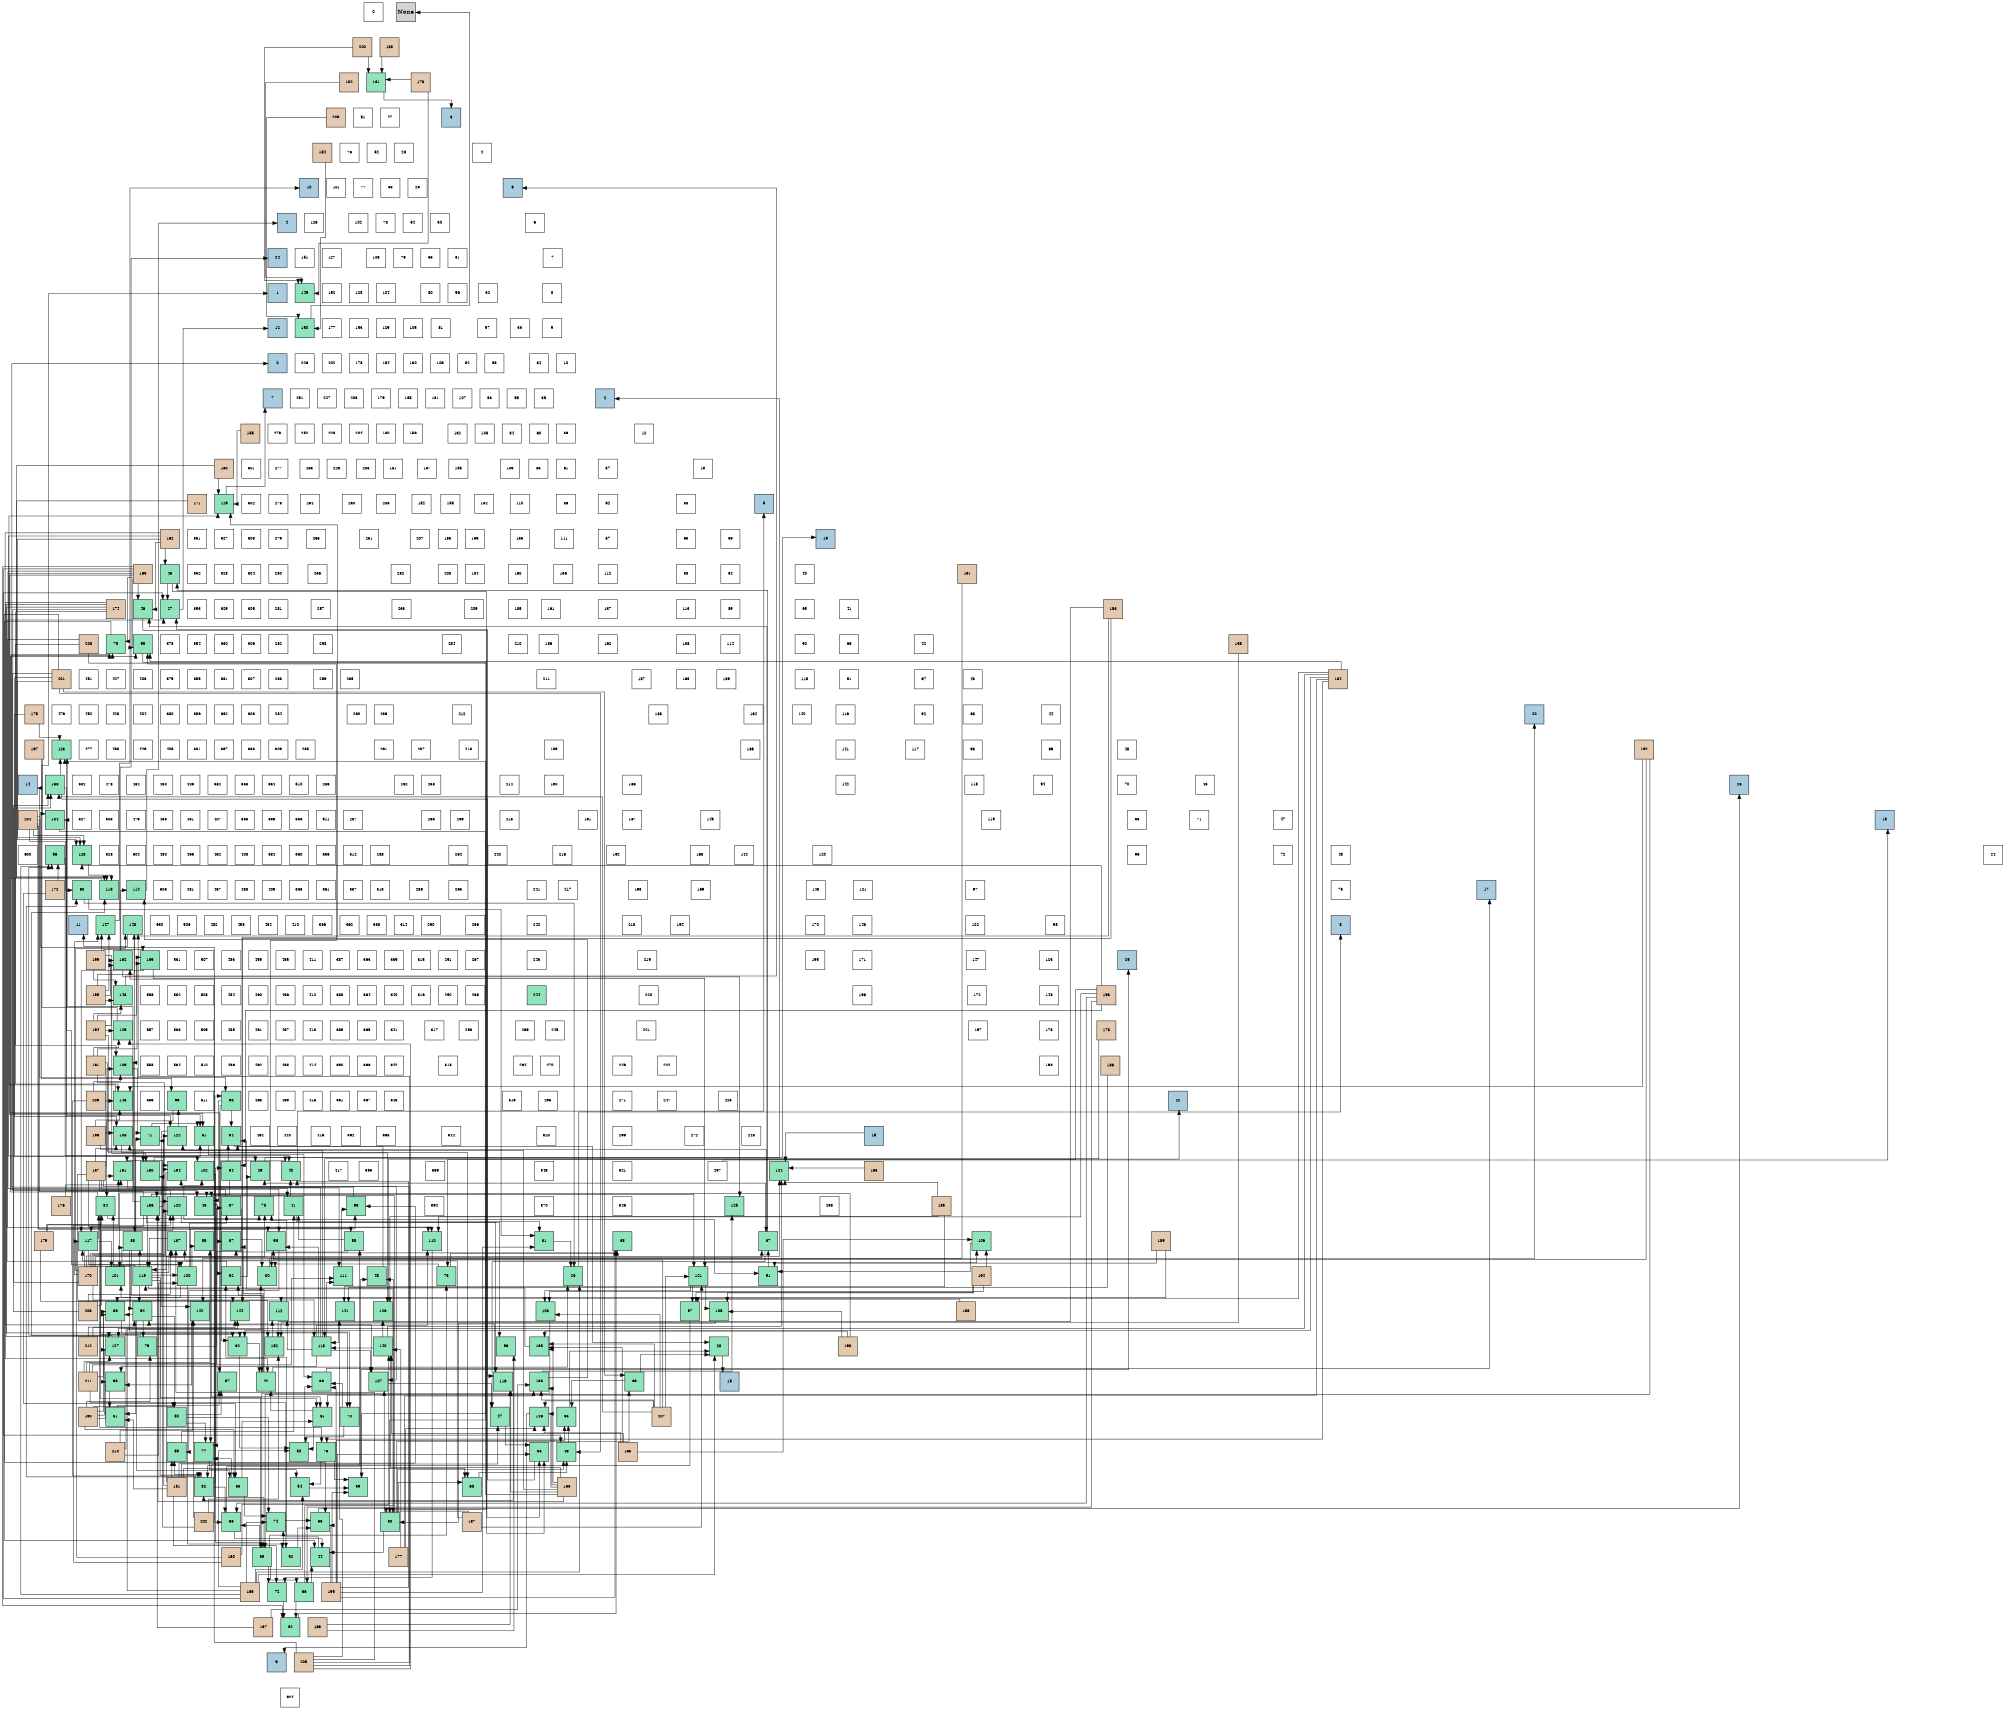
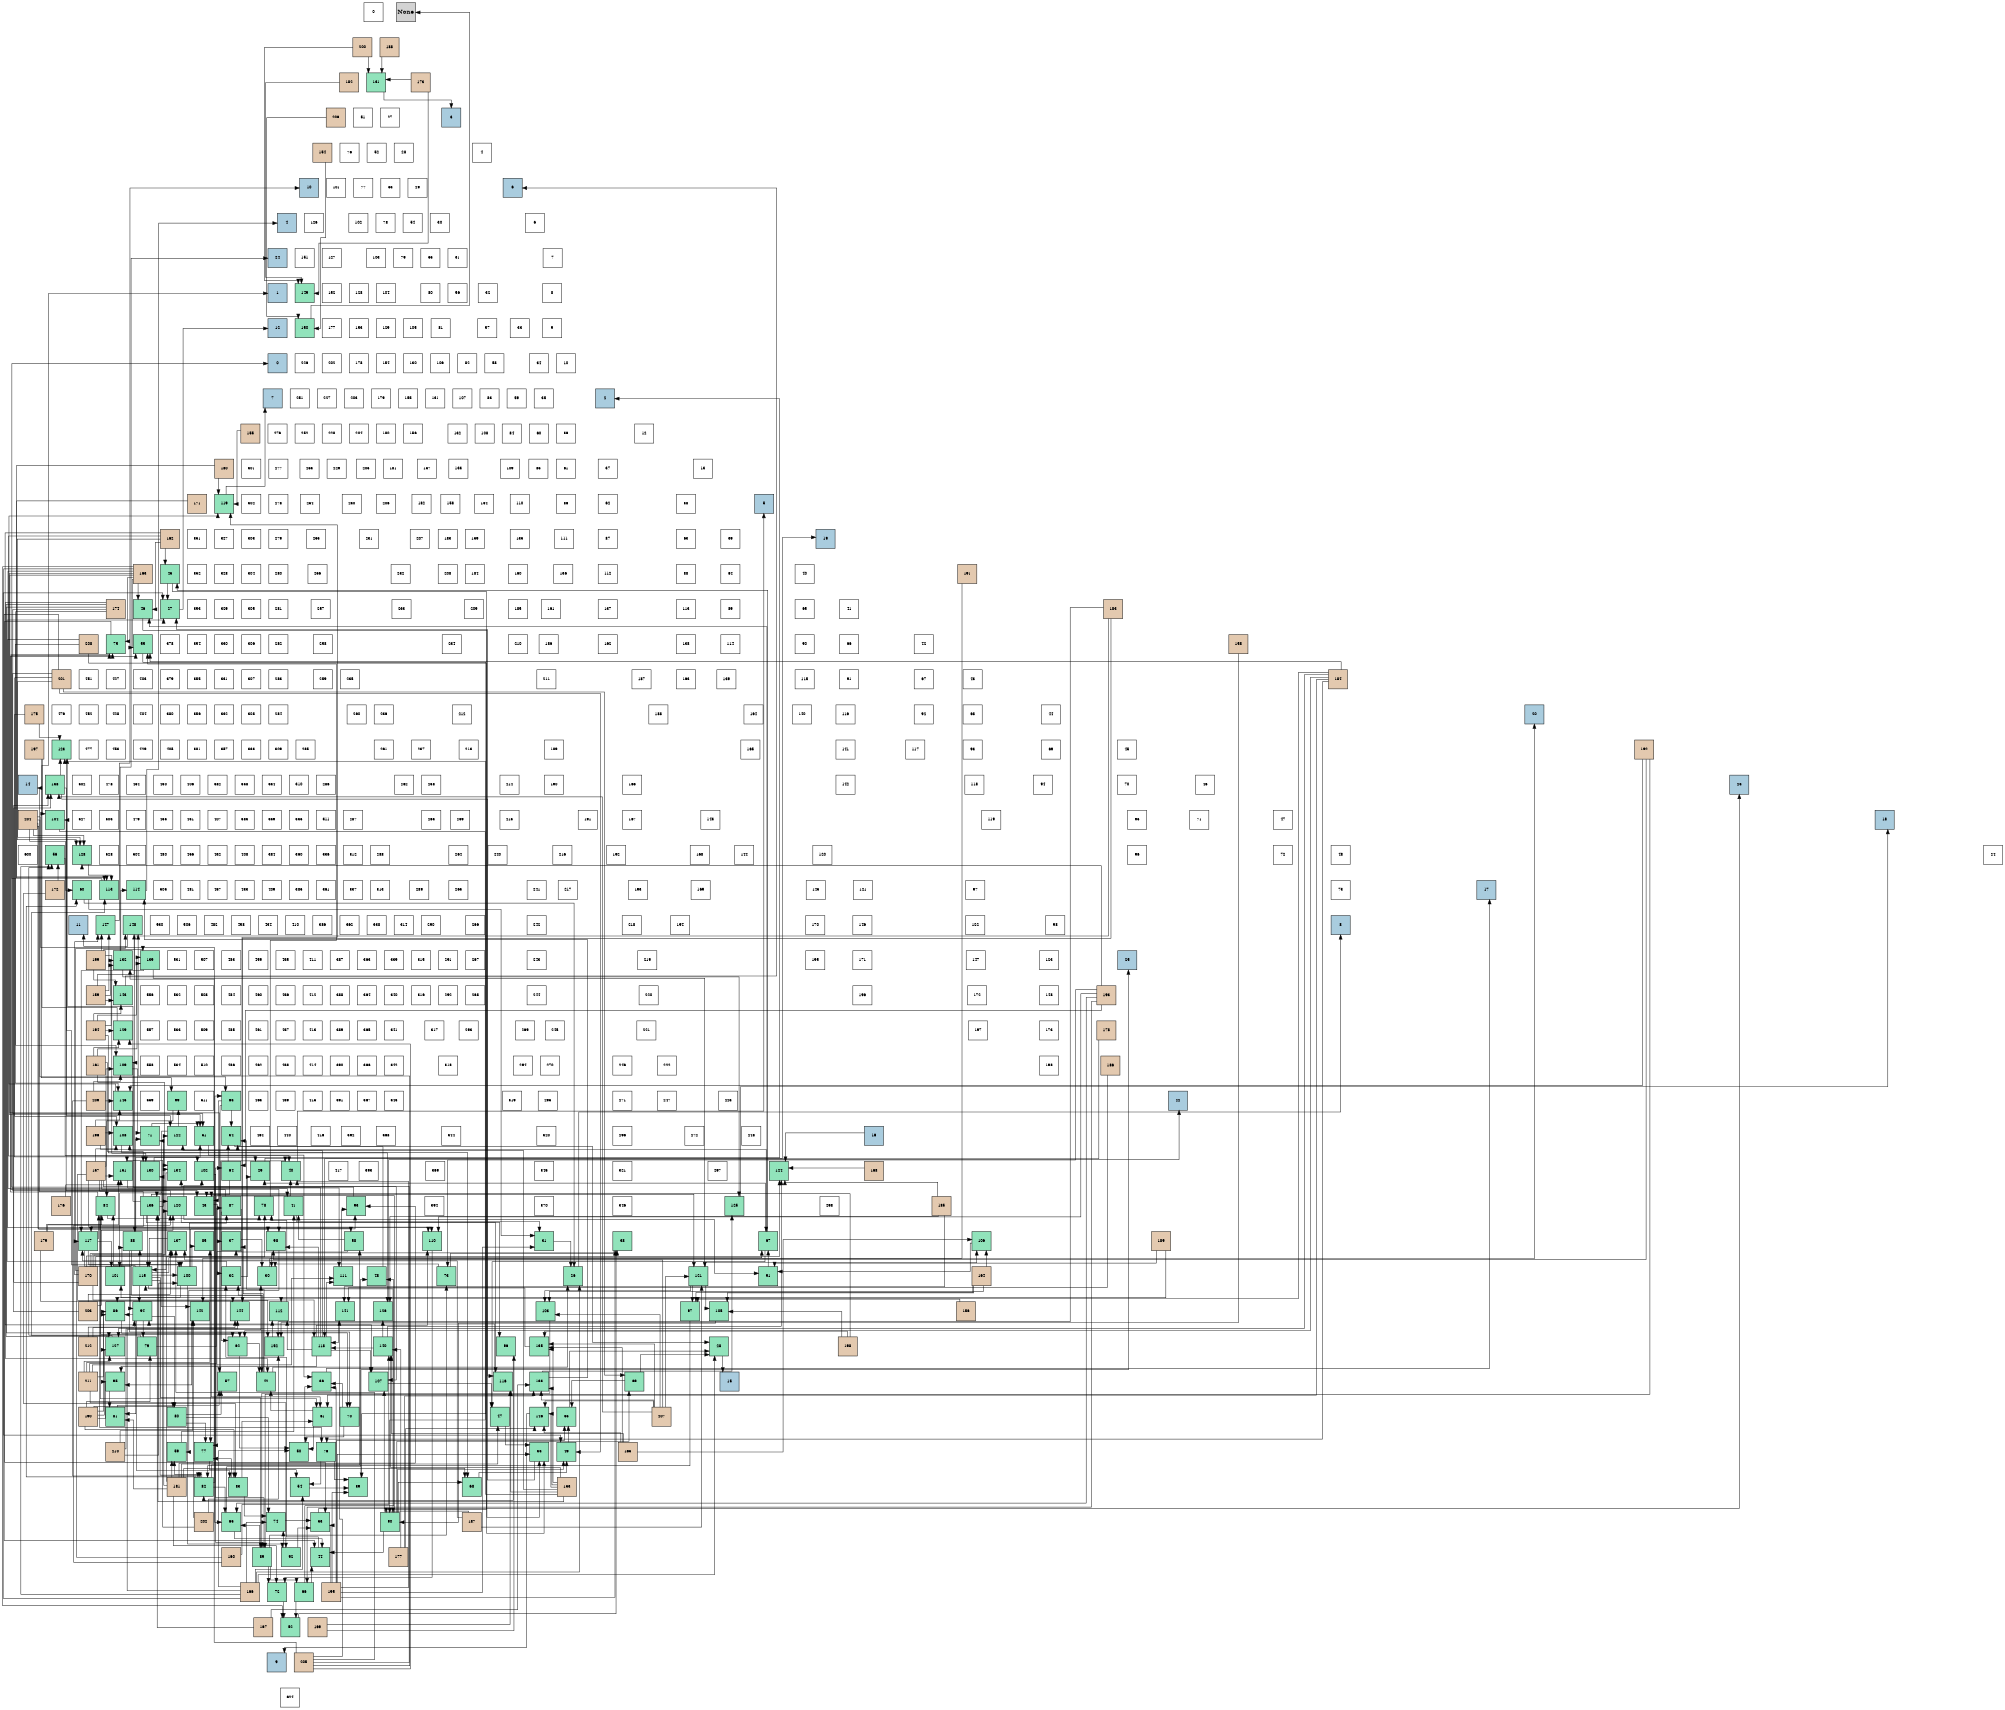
node "244": fillcolor #91e3bb -> #ffffff
edge "297" -> "18": now "125" -> "18"
